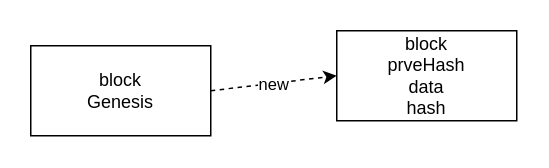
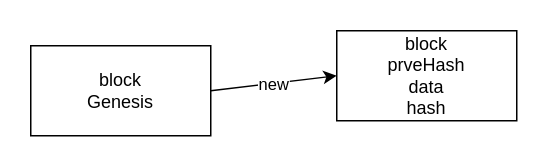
edge "block Genesis" -> "block prveHash data hash": style dashed -> solid
